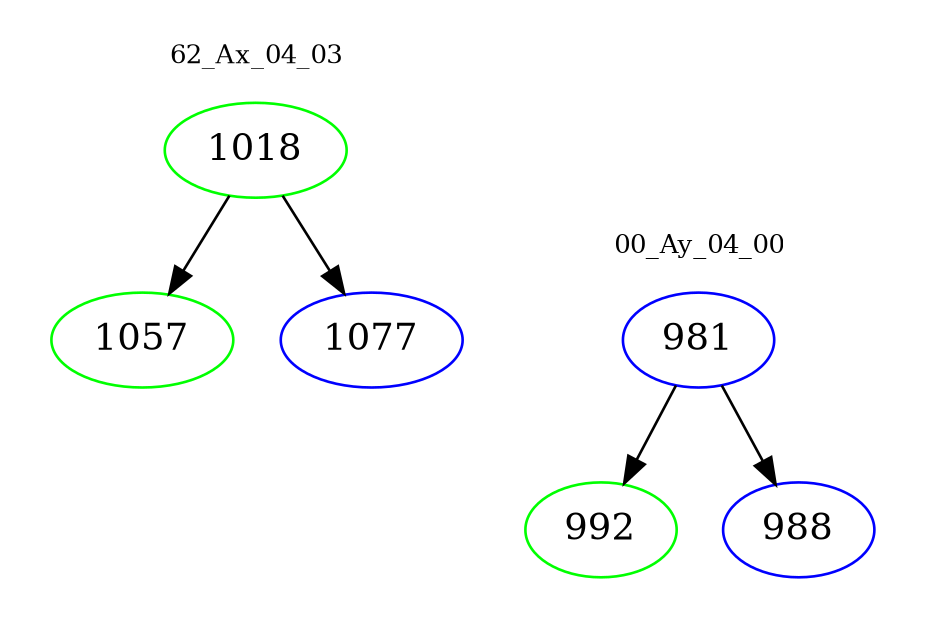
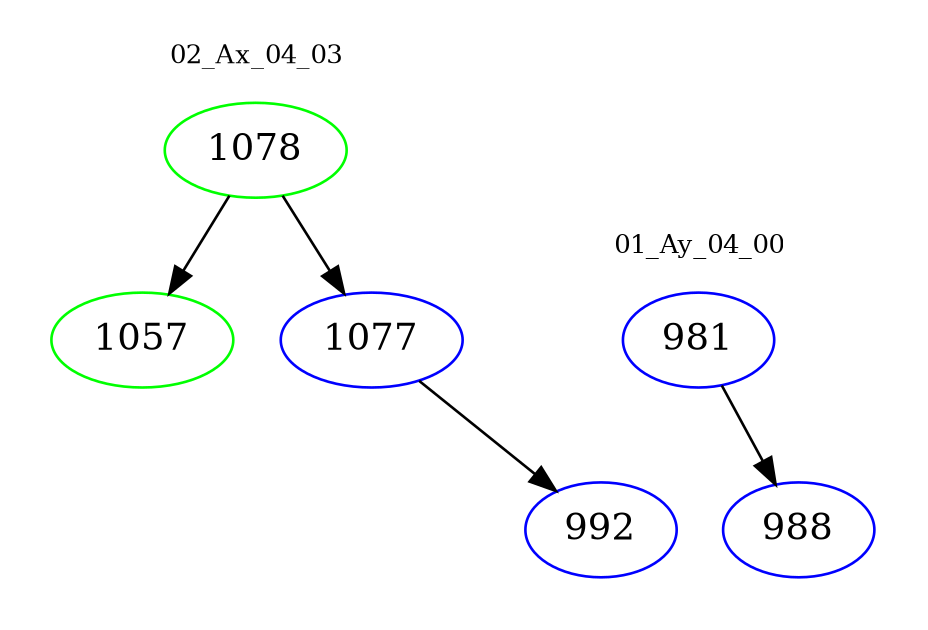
cluster "62_Ax_04_03": label "62_Ax_04_03" -> "02_Ax_04_03"
node "1018": label "1018" -> "1078"
cluster "00_Ay_04_00": label "00_Ay_04_00" -> "01_Ay_04_00"
edge "981" -> "992": now "1077" -> "992"
node "992": color green -> blue
